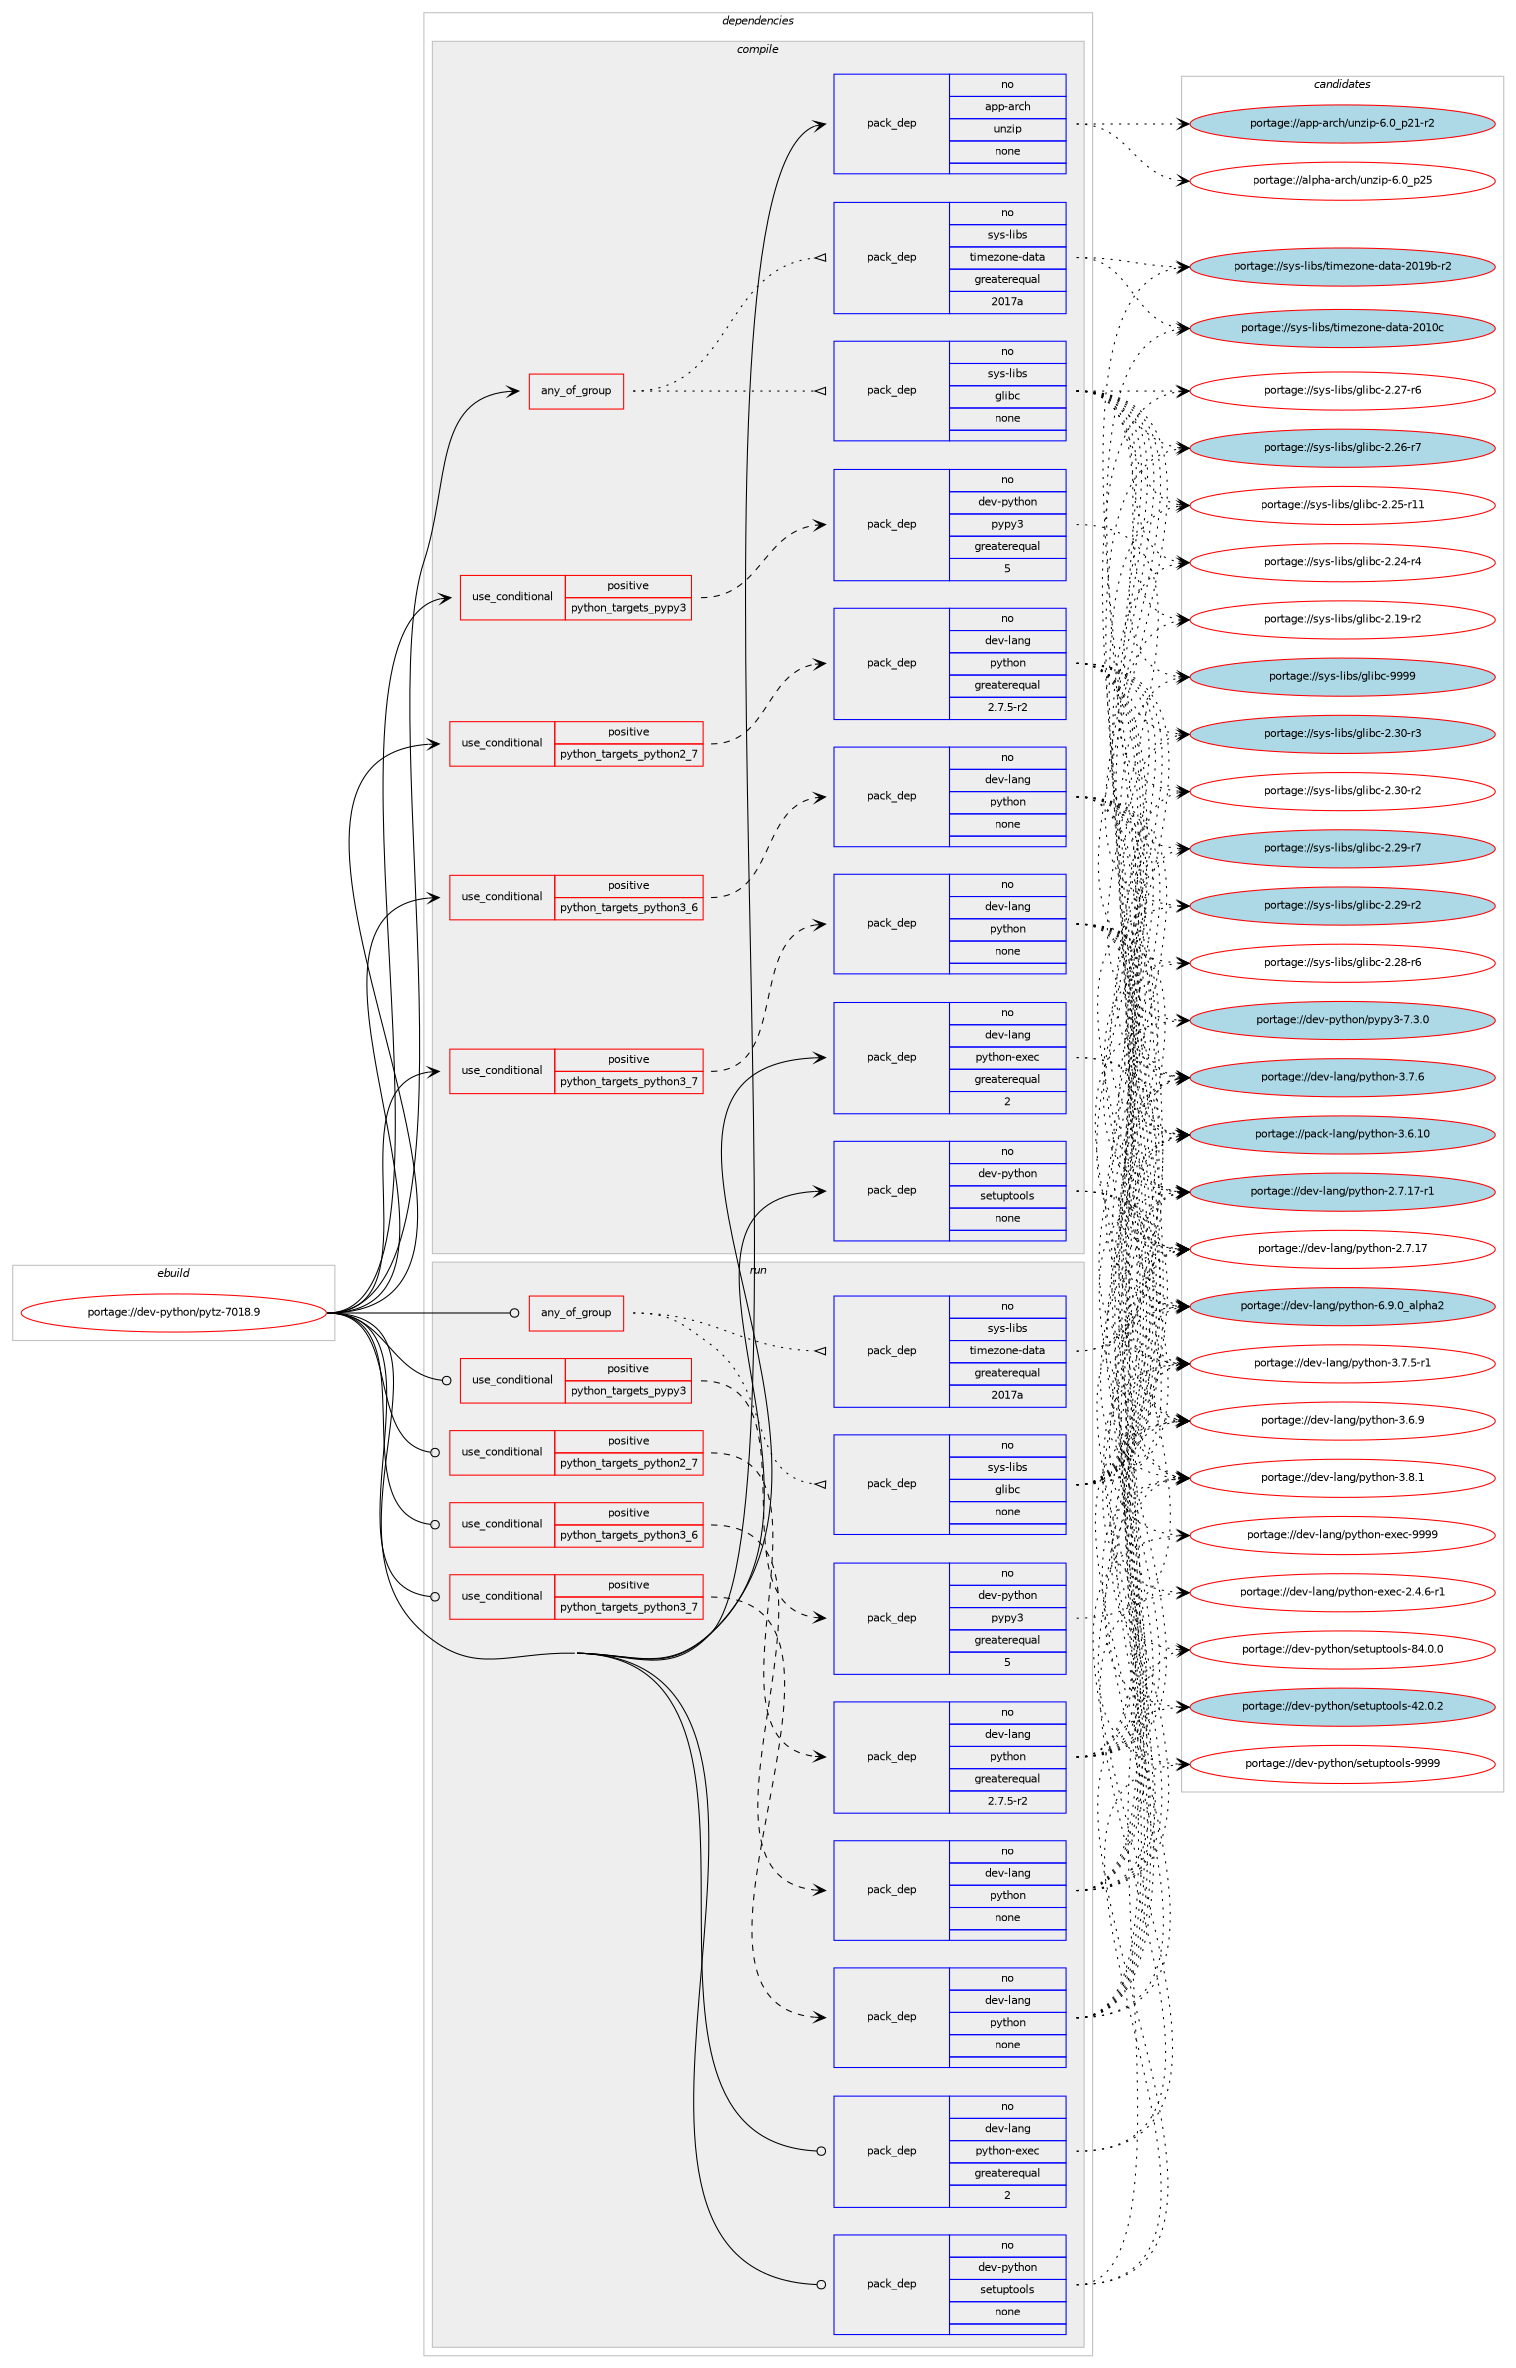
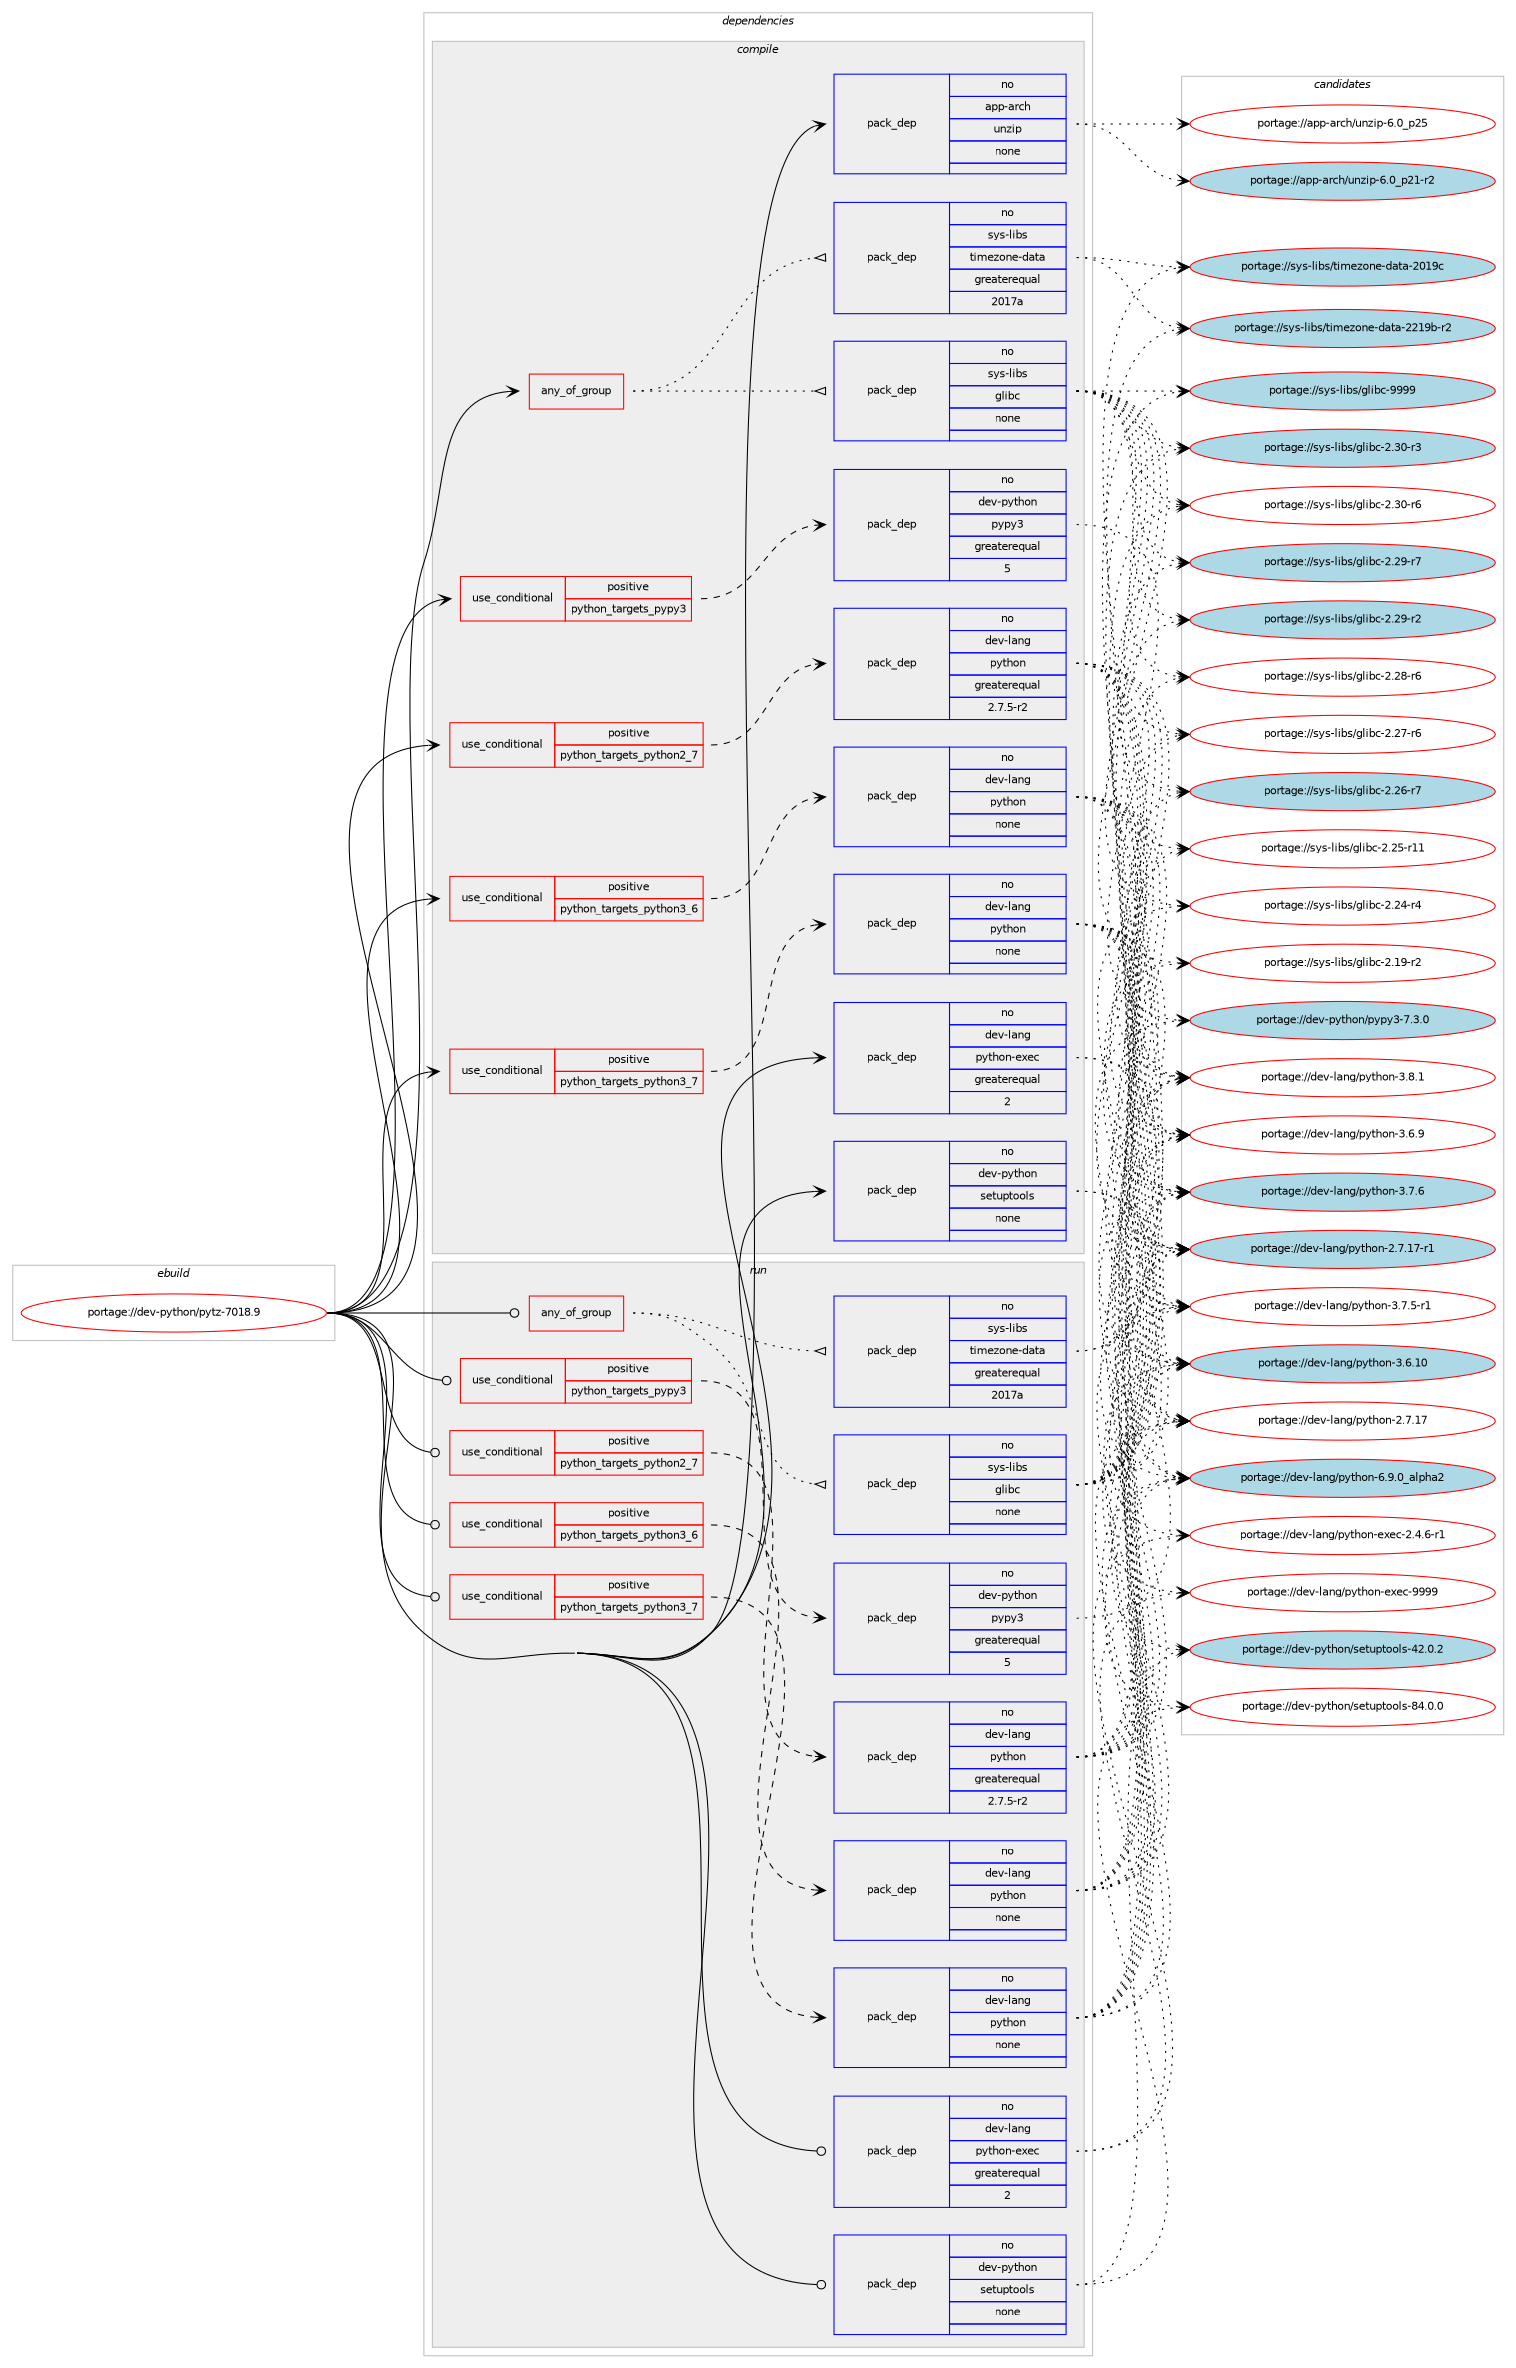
node "portage://alpha-arch/unzip-6.0_p25": label "portage://alpha-arch/unzip-6.0_p25" -> "portage://app-arch/unzip-6.0_p25"
node "portage://sys-libs/timezone-data-2019b-r2": label "portage://sys-libs/timezone-data-2019b-r2" -> "portage://sys-libs/timezone-data-2219b-r2"
node "portage://sys-libs/timezone-data-2010c": label "portage://sys-libs/timezone-data-2010c" -> "portage://sys-libs/timezone-data-2019c"
node "portage://sys-libs/glibc-2.30-r2": label "portage://sys-libs/glibc-2.30-r2" -> "portage://sys-libs/glibc-2.30-r6"
node "portage://pack-lang/python-3.6.10": label "portage://pack-lang/python-3.6.10" -> "portage://dev-lang/python-3.6.10"
node "portage://dev-python/setuptools-9999": removed
